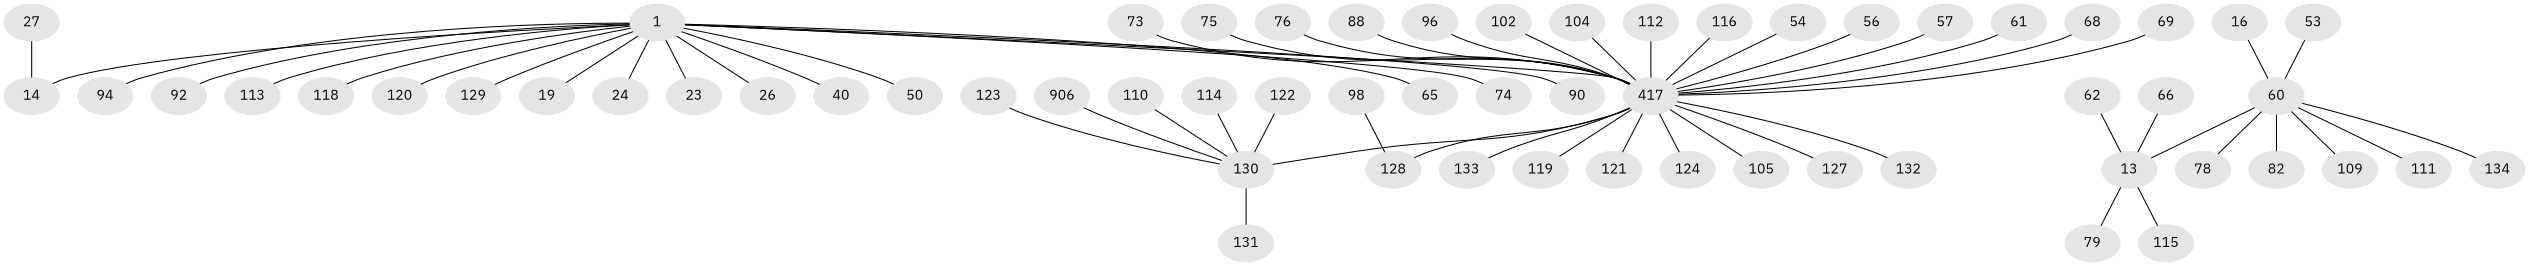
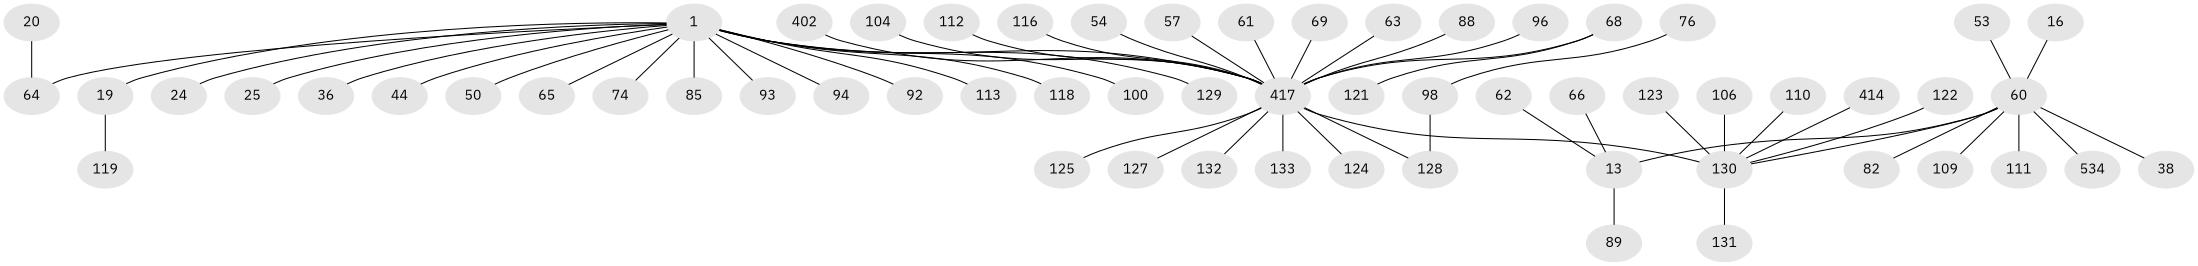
node "27": label "27" -> "20"
node "73": label "73" -> "63"
node "75": removed
node "102": label "102" -> "402"
node "56": removed
edge "76" -- "417": now "76" -- "98"
node "14": label "14" -> "64"
node "120": label "120" -> "100"
node "85": added
node "23": label "23" -> "25"
node "26": label "26" -> "36"
node "40": label "40" -> "44"
node "906": label "906" -> "106"
node "114": label "114" -> "414"
node "90": label "90" -> "93"
edge "417" -- "119": now "19" -- "119"
edge "417" -- "121": now "68" -- "121"
edge "60" -- "130": added
node "105": label "105" -> "125"
node "78": label "78" -> "38"
node "134": label "134" -> "534"
node "79": label "79" -> "89"
node "115": removed
